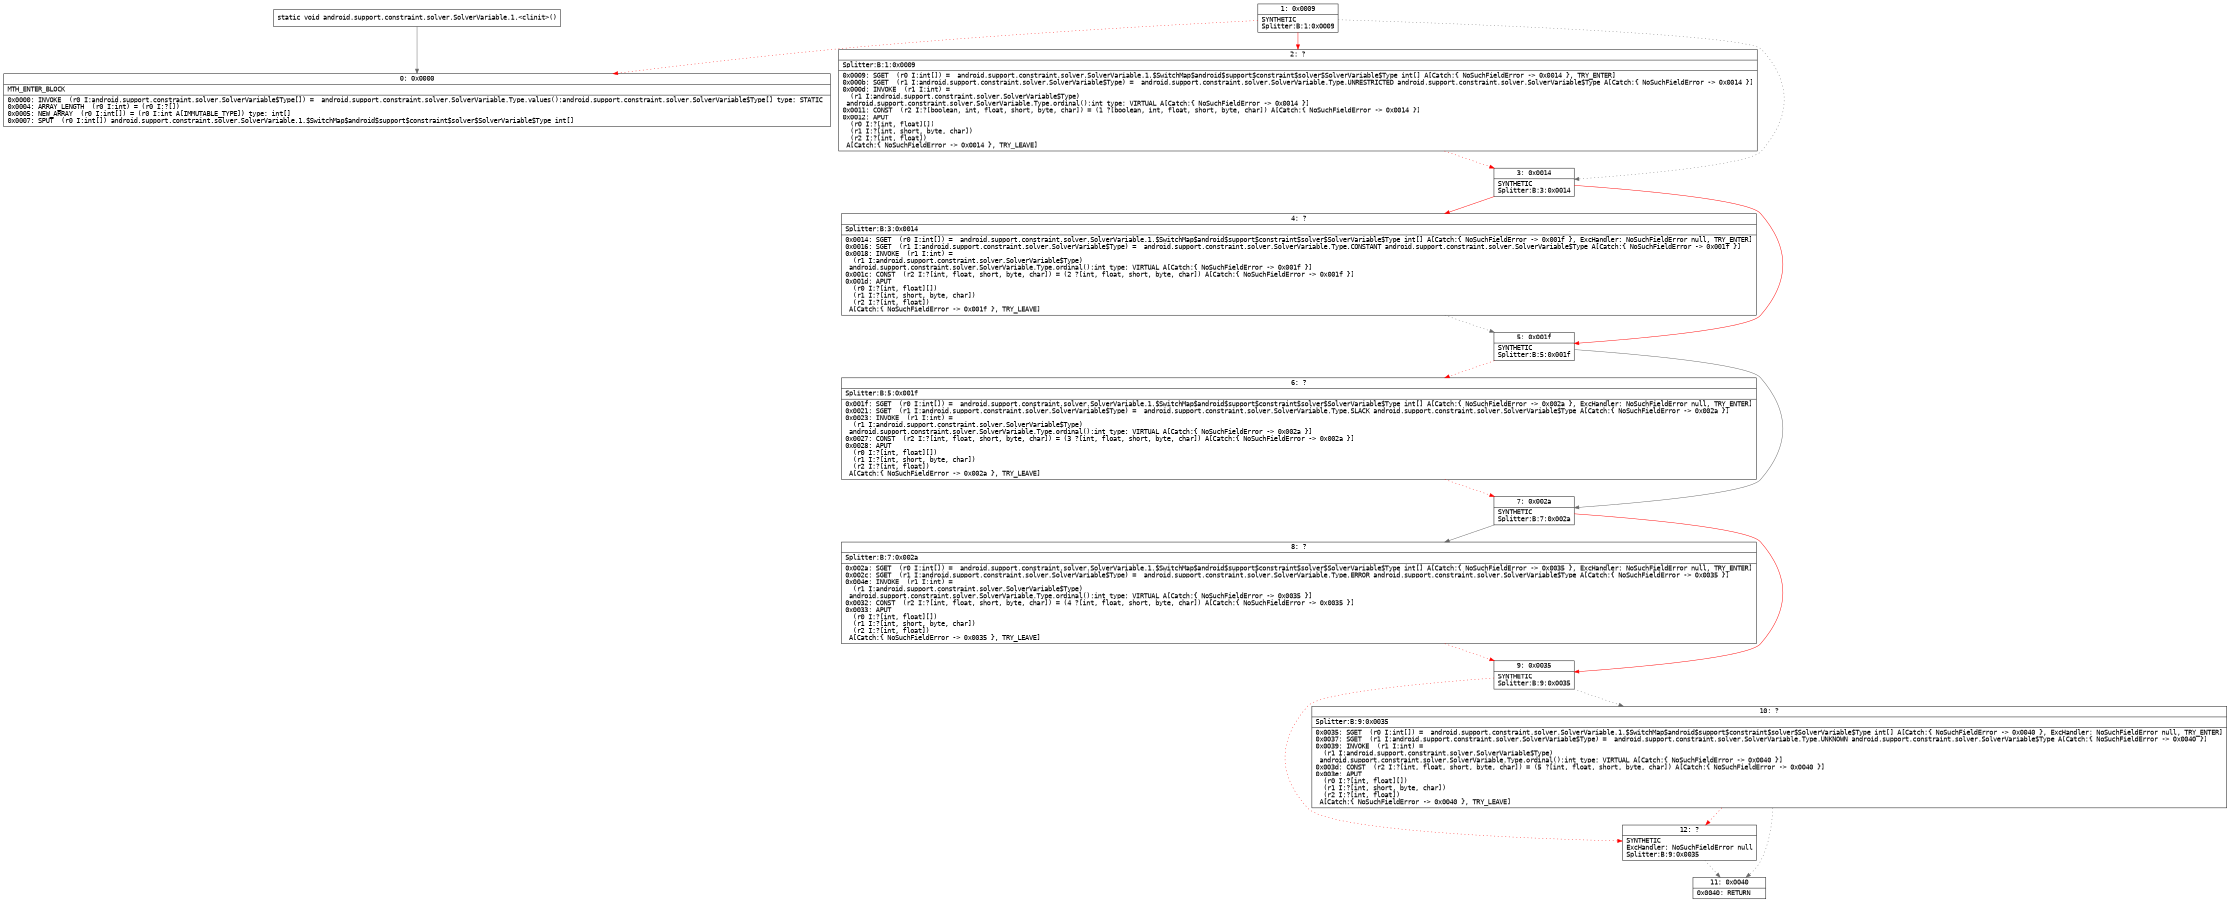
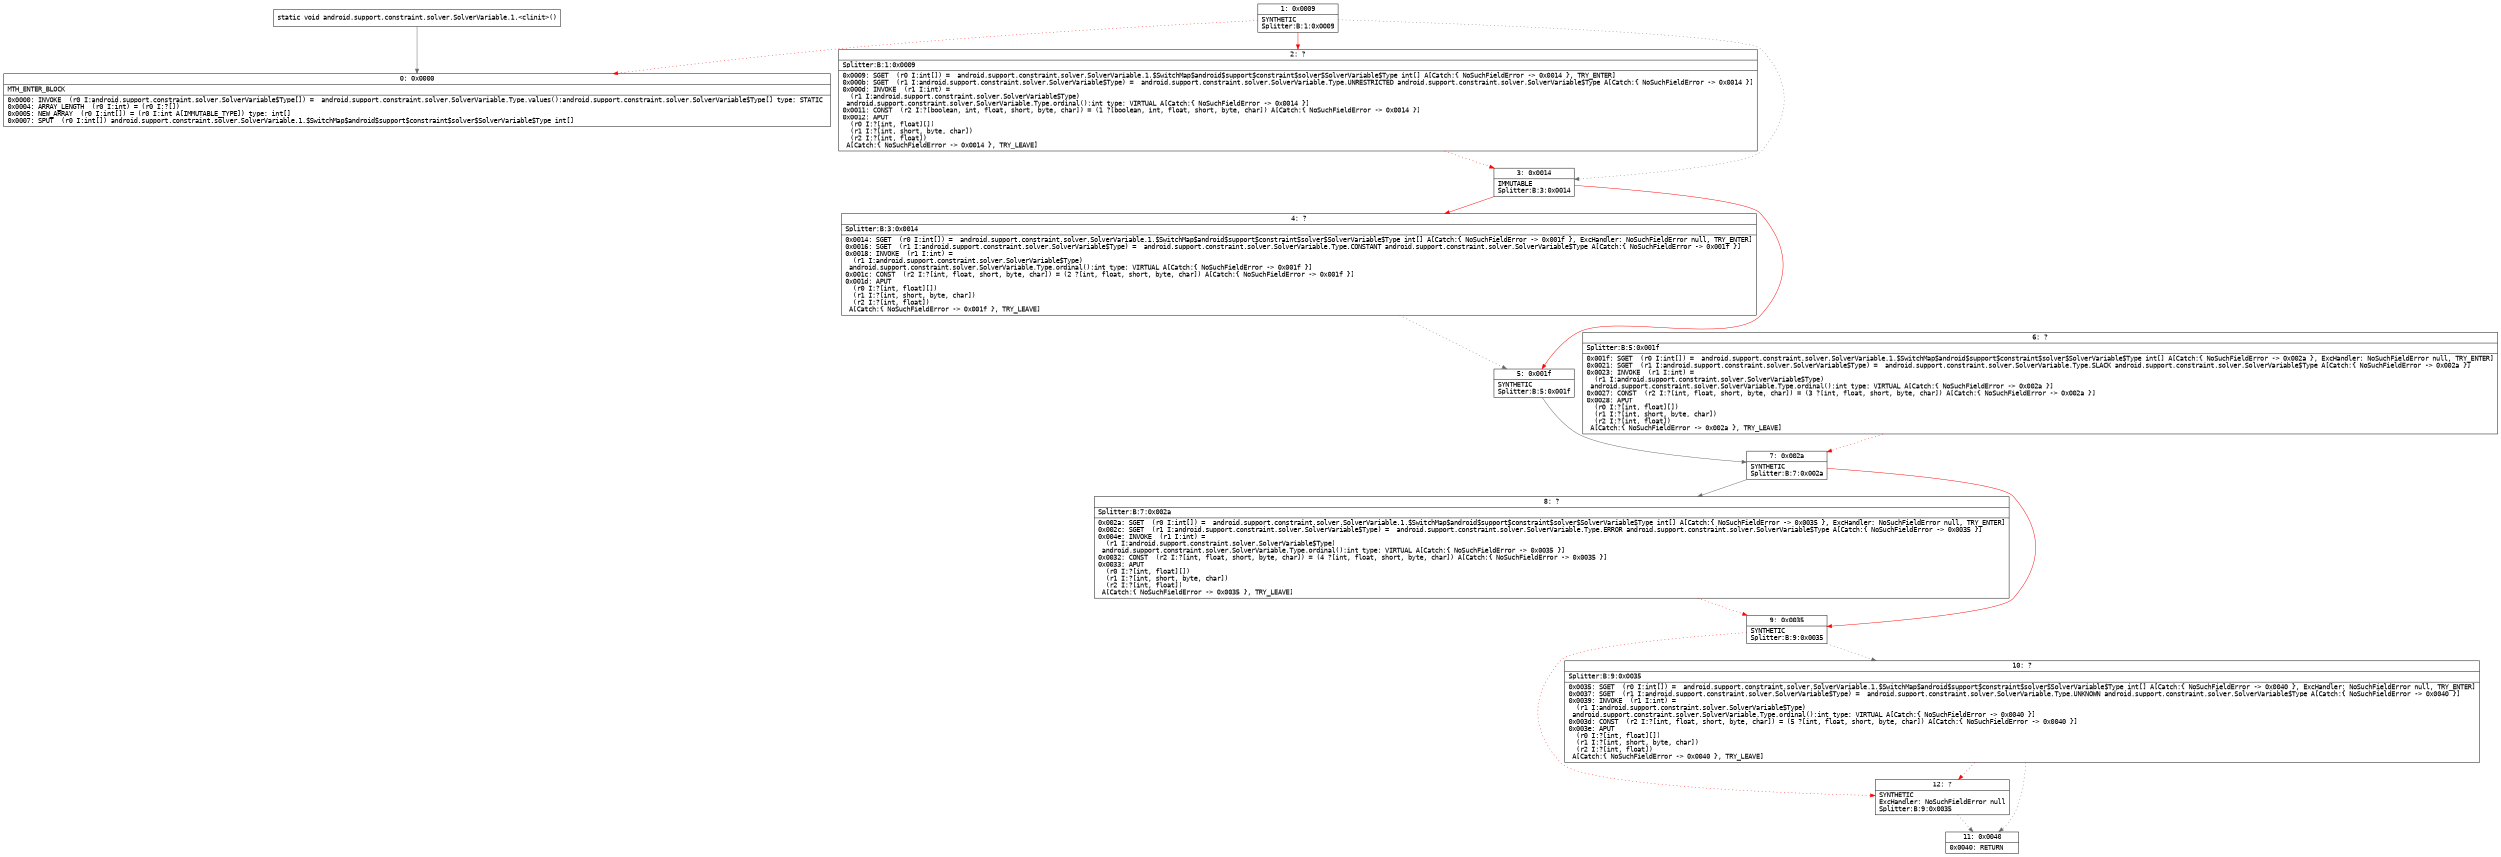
node "3: 0x0014": text "SYNTHETIC" -> "IMMUTABLE"
edge "5: 0x001f" -> "6: ?": removed
